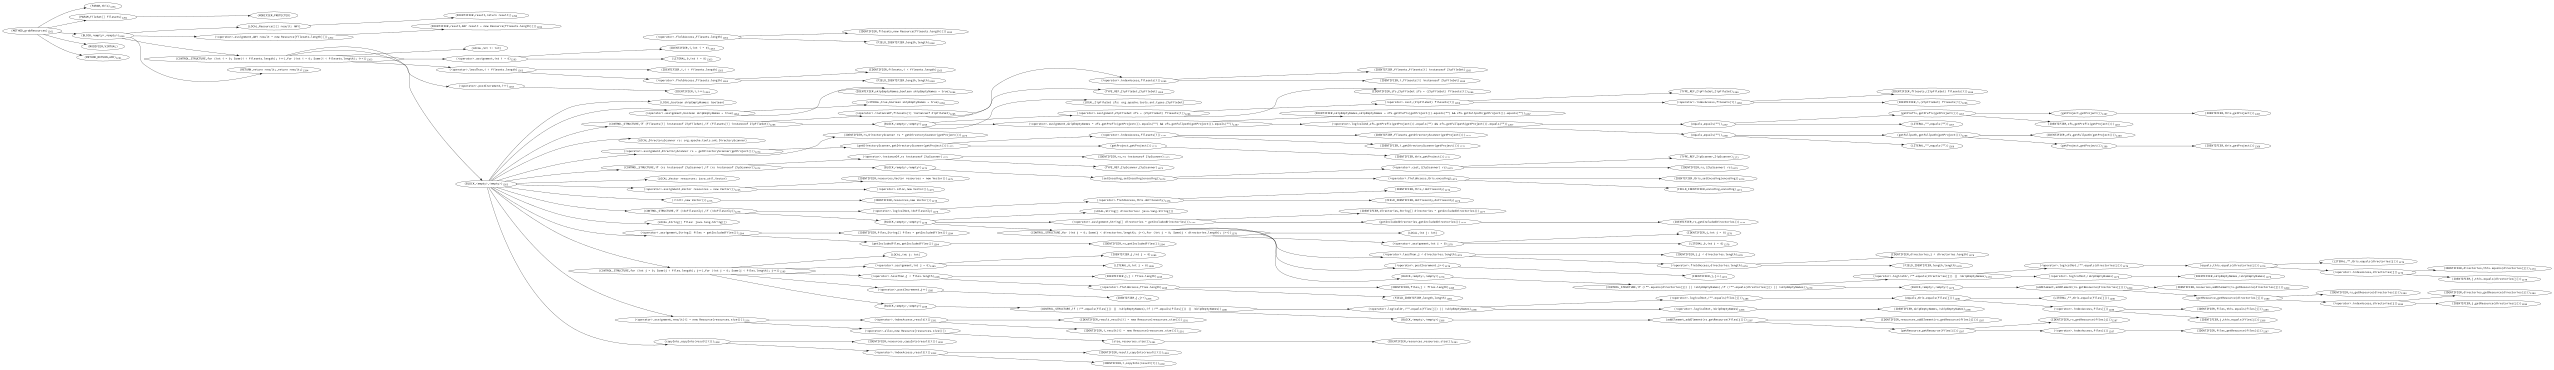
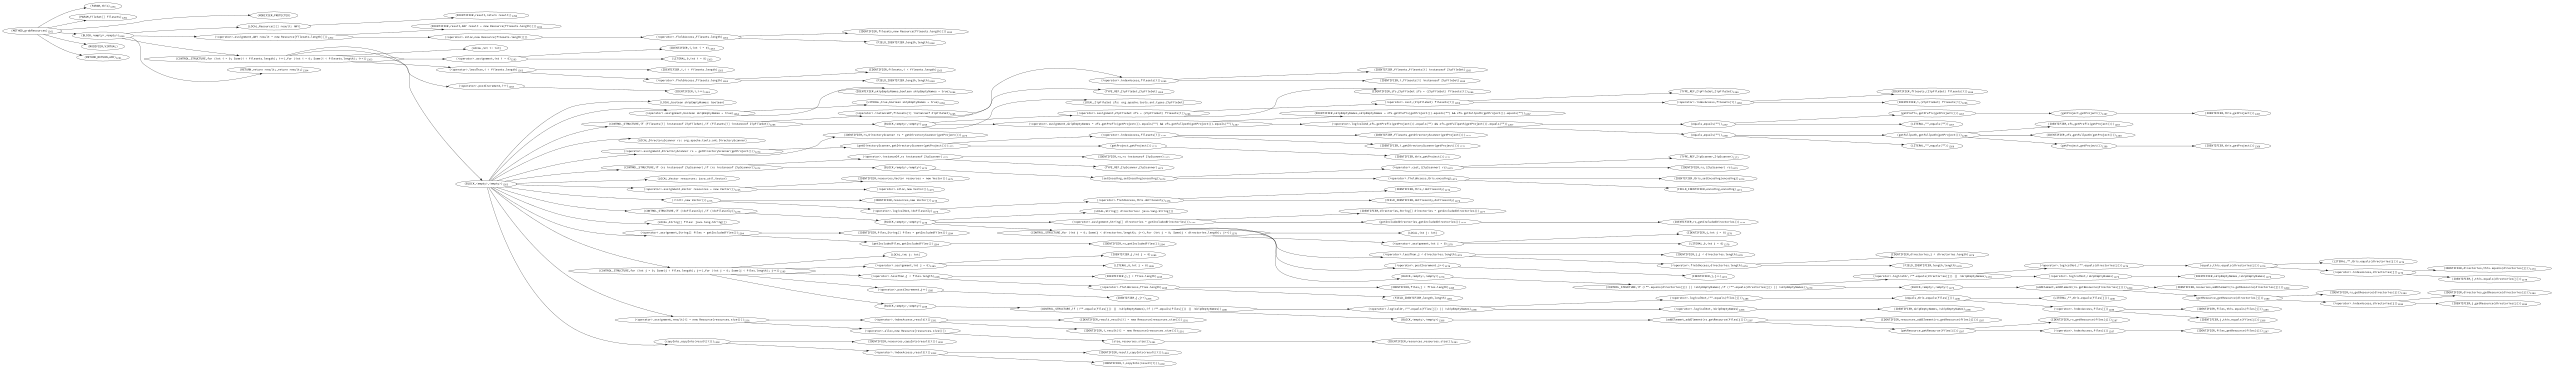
edge "(PARAM,FileSet[] filesets)" -> "(MODIFIER,PROTECTED)": now "(METHOD,grabResources)" -> "(MODIFIER,PROTECTED)"
node "(<operator>.alloc,new Resource[filesets.length][])": added
edge "(getPrefix,getPrefix(getProject()))" -> "(IDENTIFIER,zfs,getPrefix(getProject()))": now "(getFullpath,getFullpath(getProject()))" -> "(IDENTIFIER,zfs,getPrefix(getProject()))"
edge "(CONTROL_STRUCTURE,if (!doFilesonly),if (!doFilesonly))" -> "(<operator>.logicalNot,!doFilesonly)": now "(<init>,new Vector())" -> "(<operator>.logicalNot,!doFilesonly)"
